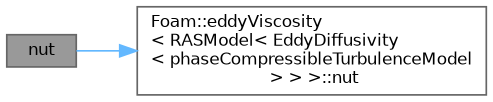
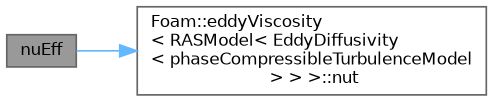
node "nut": label "nut" -> "nuEff"
